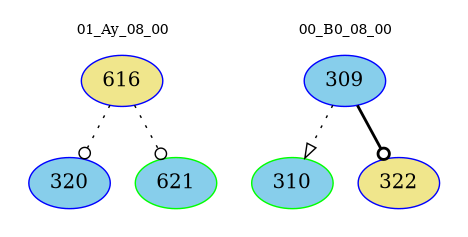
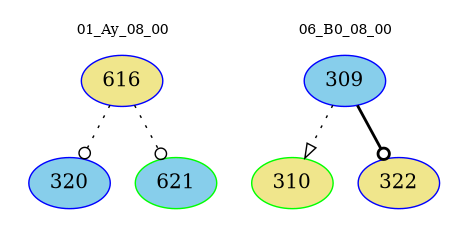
cluster "00_B0_08_00": label "00_B0_08_00" -> "06_B0_08_00"
node "310": fillcolor skyblue -> khaki
